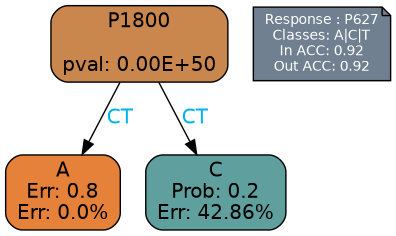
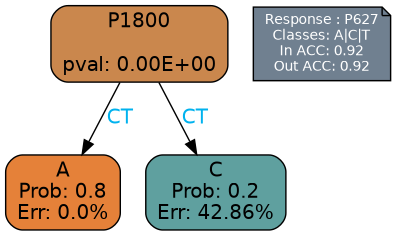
node "P1800 pval: 0.00E+50": label "P1800 pval: 0.00E+50" -> "P1800 pval: 0.00E+00"
node "A Err: 0.8 Err: 0.0%": label "A Err: 0.8 Err: 0.0%" -> "A Prob: 0.8 Err: 0.0%"
